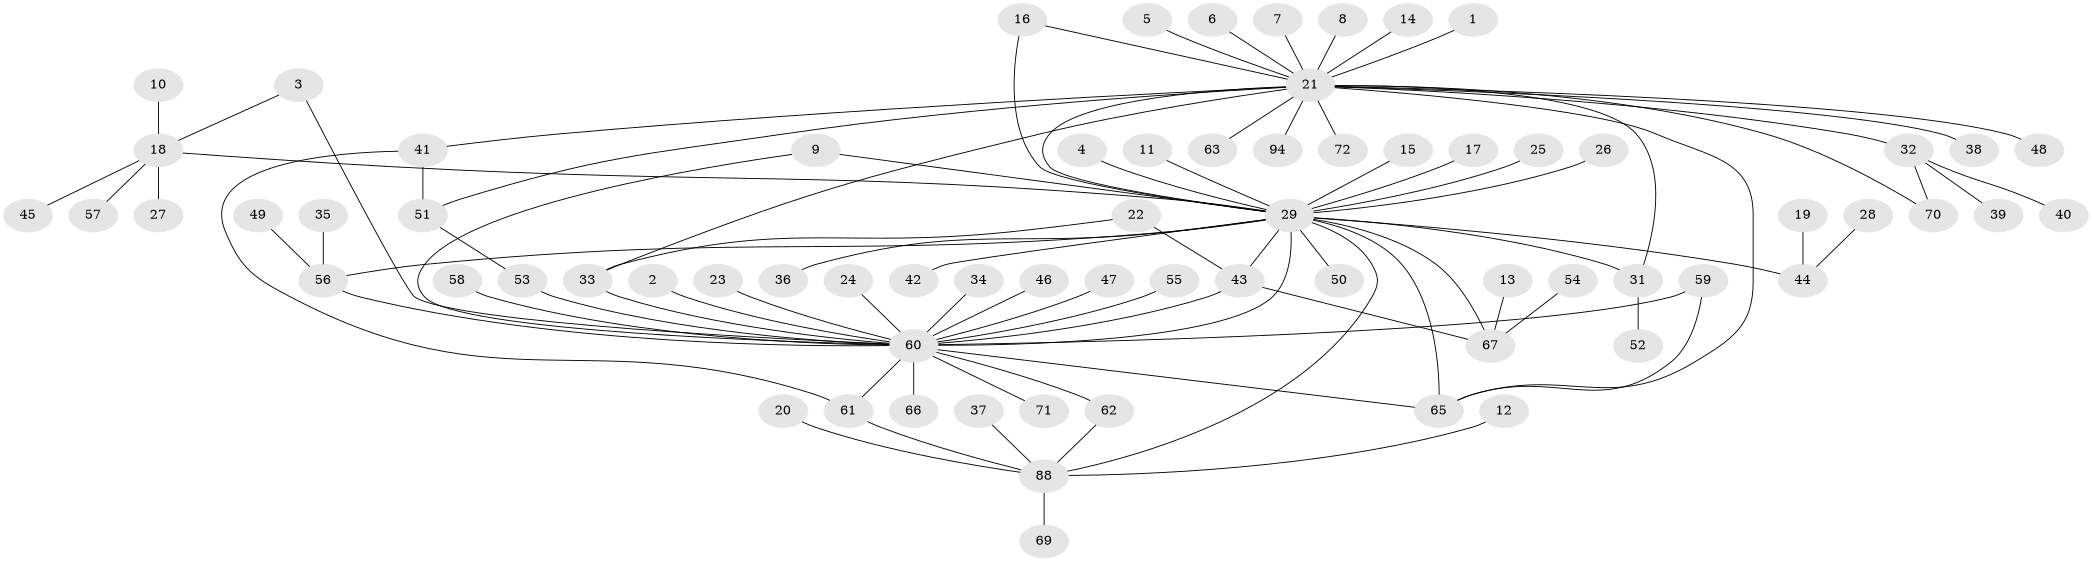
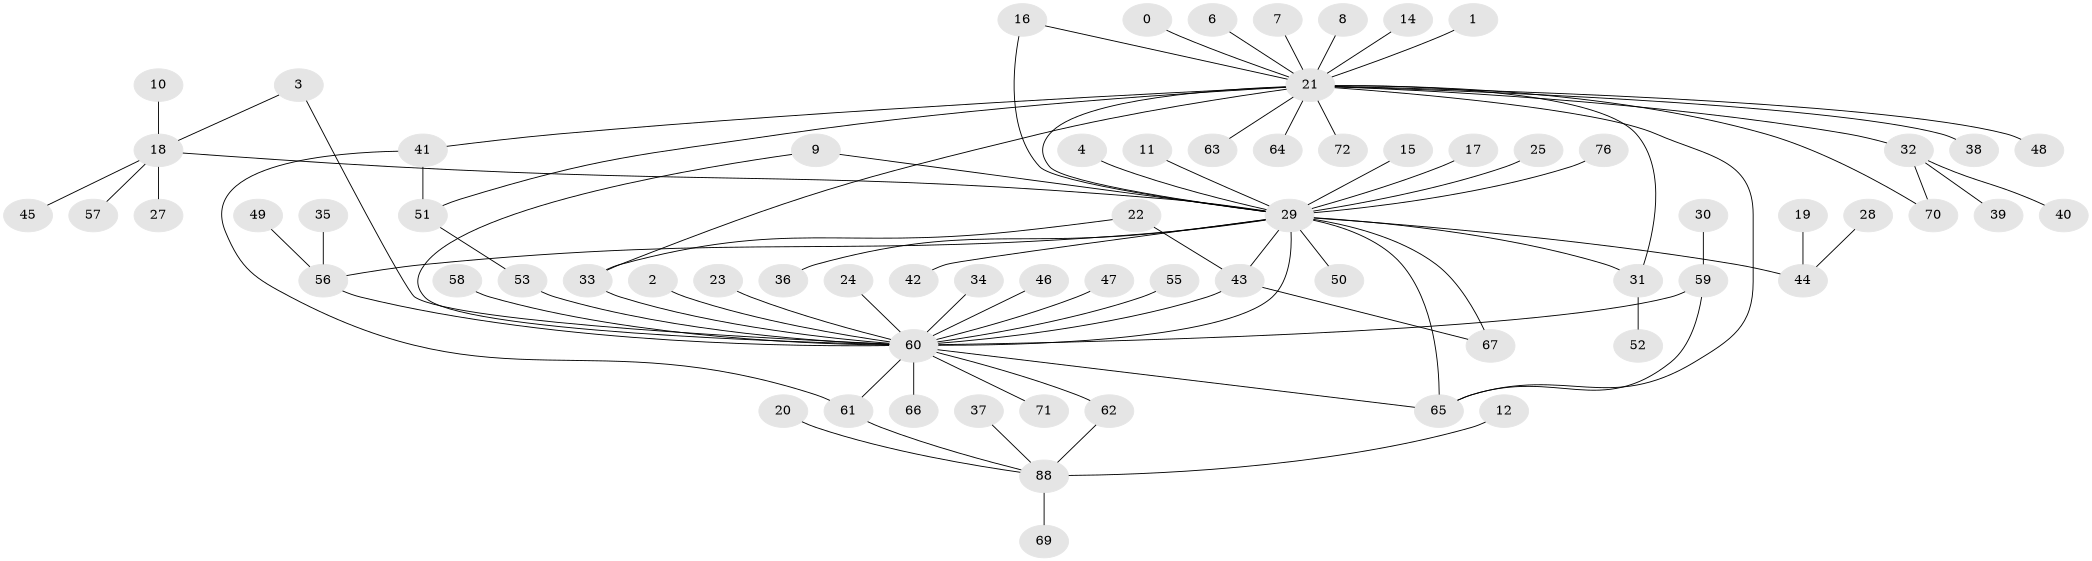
node "5": label "5" -> "0"
node "94": label "94" -> "64"
node "26": label "26" -> "76"
node "30": added
node "13": removed
node "54": removed
edge "29" -- "88": removed
